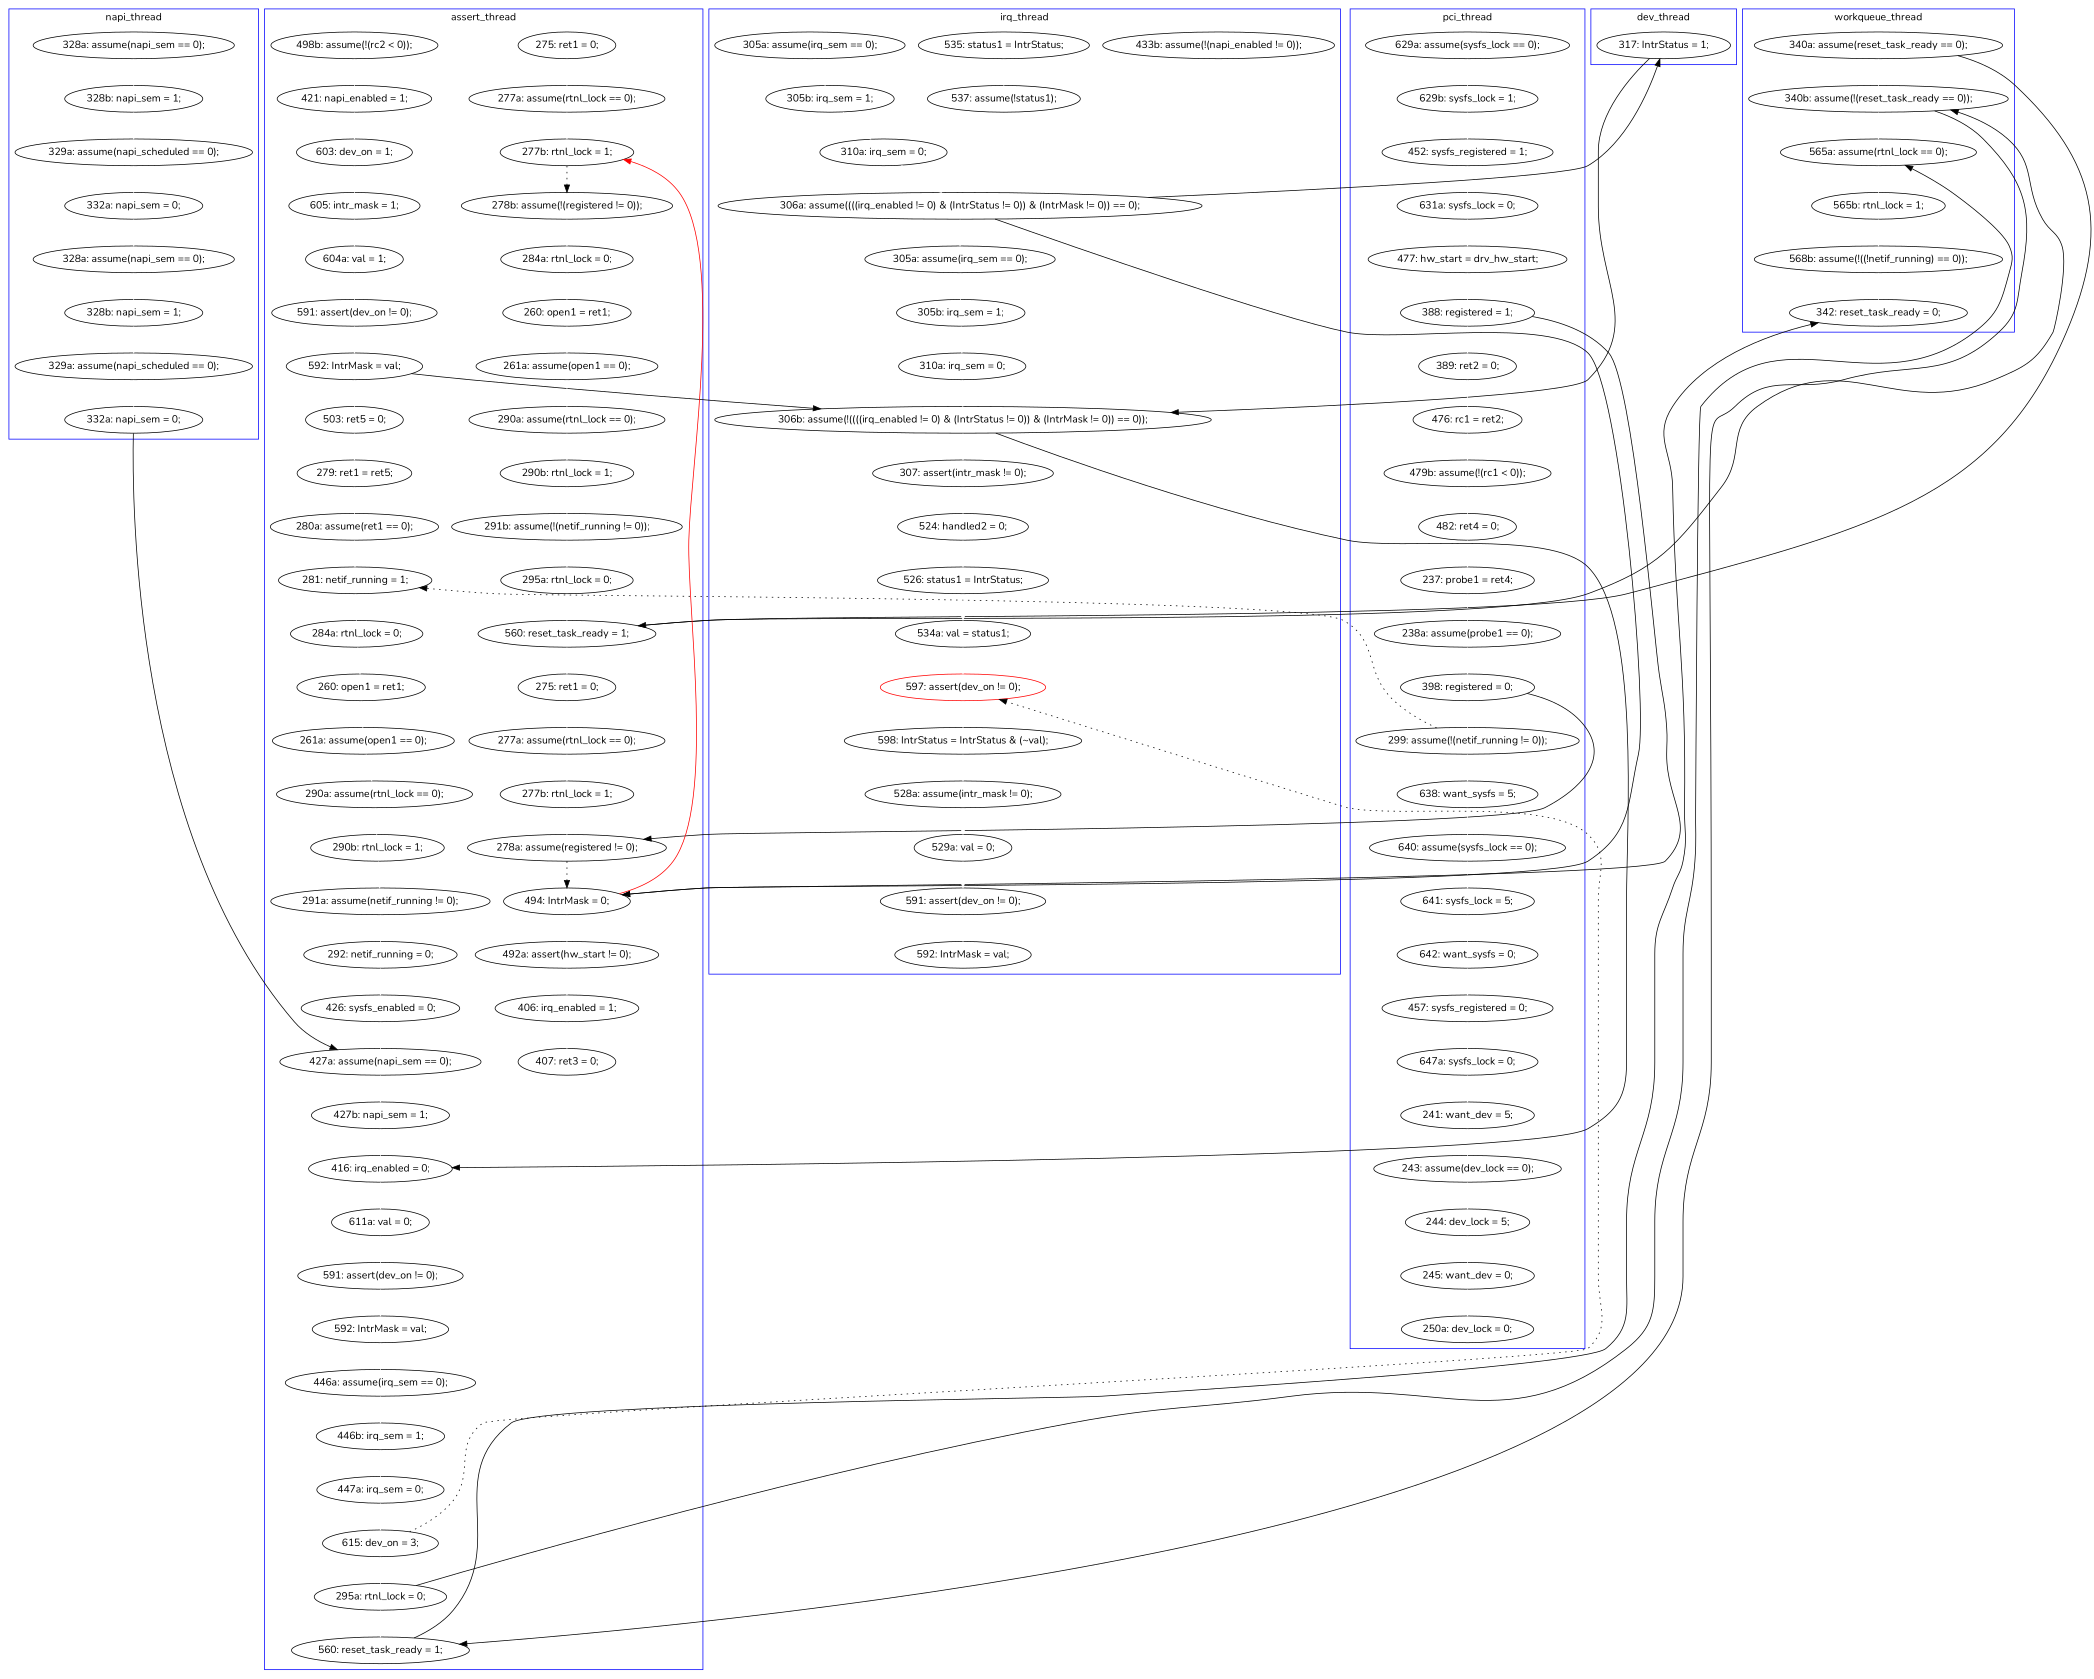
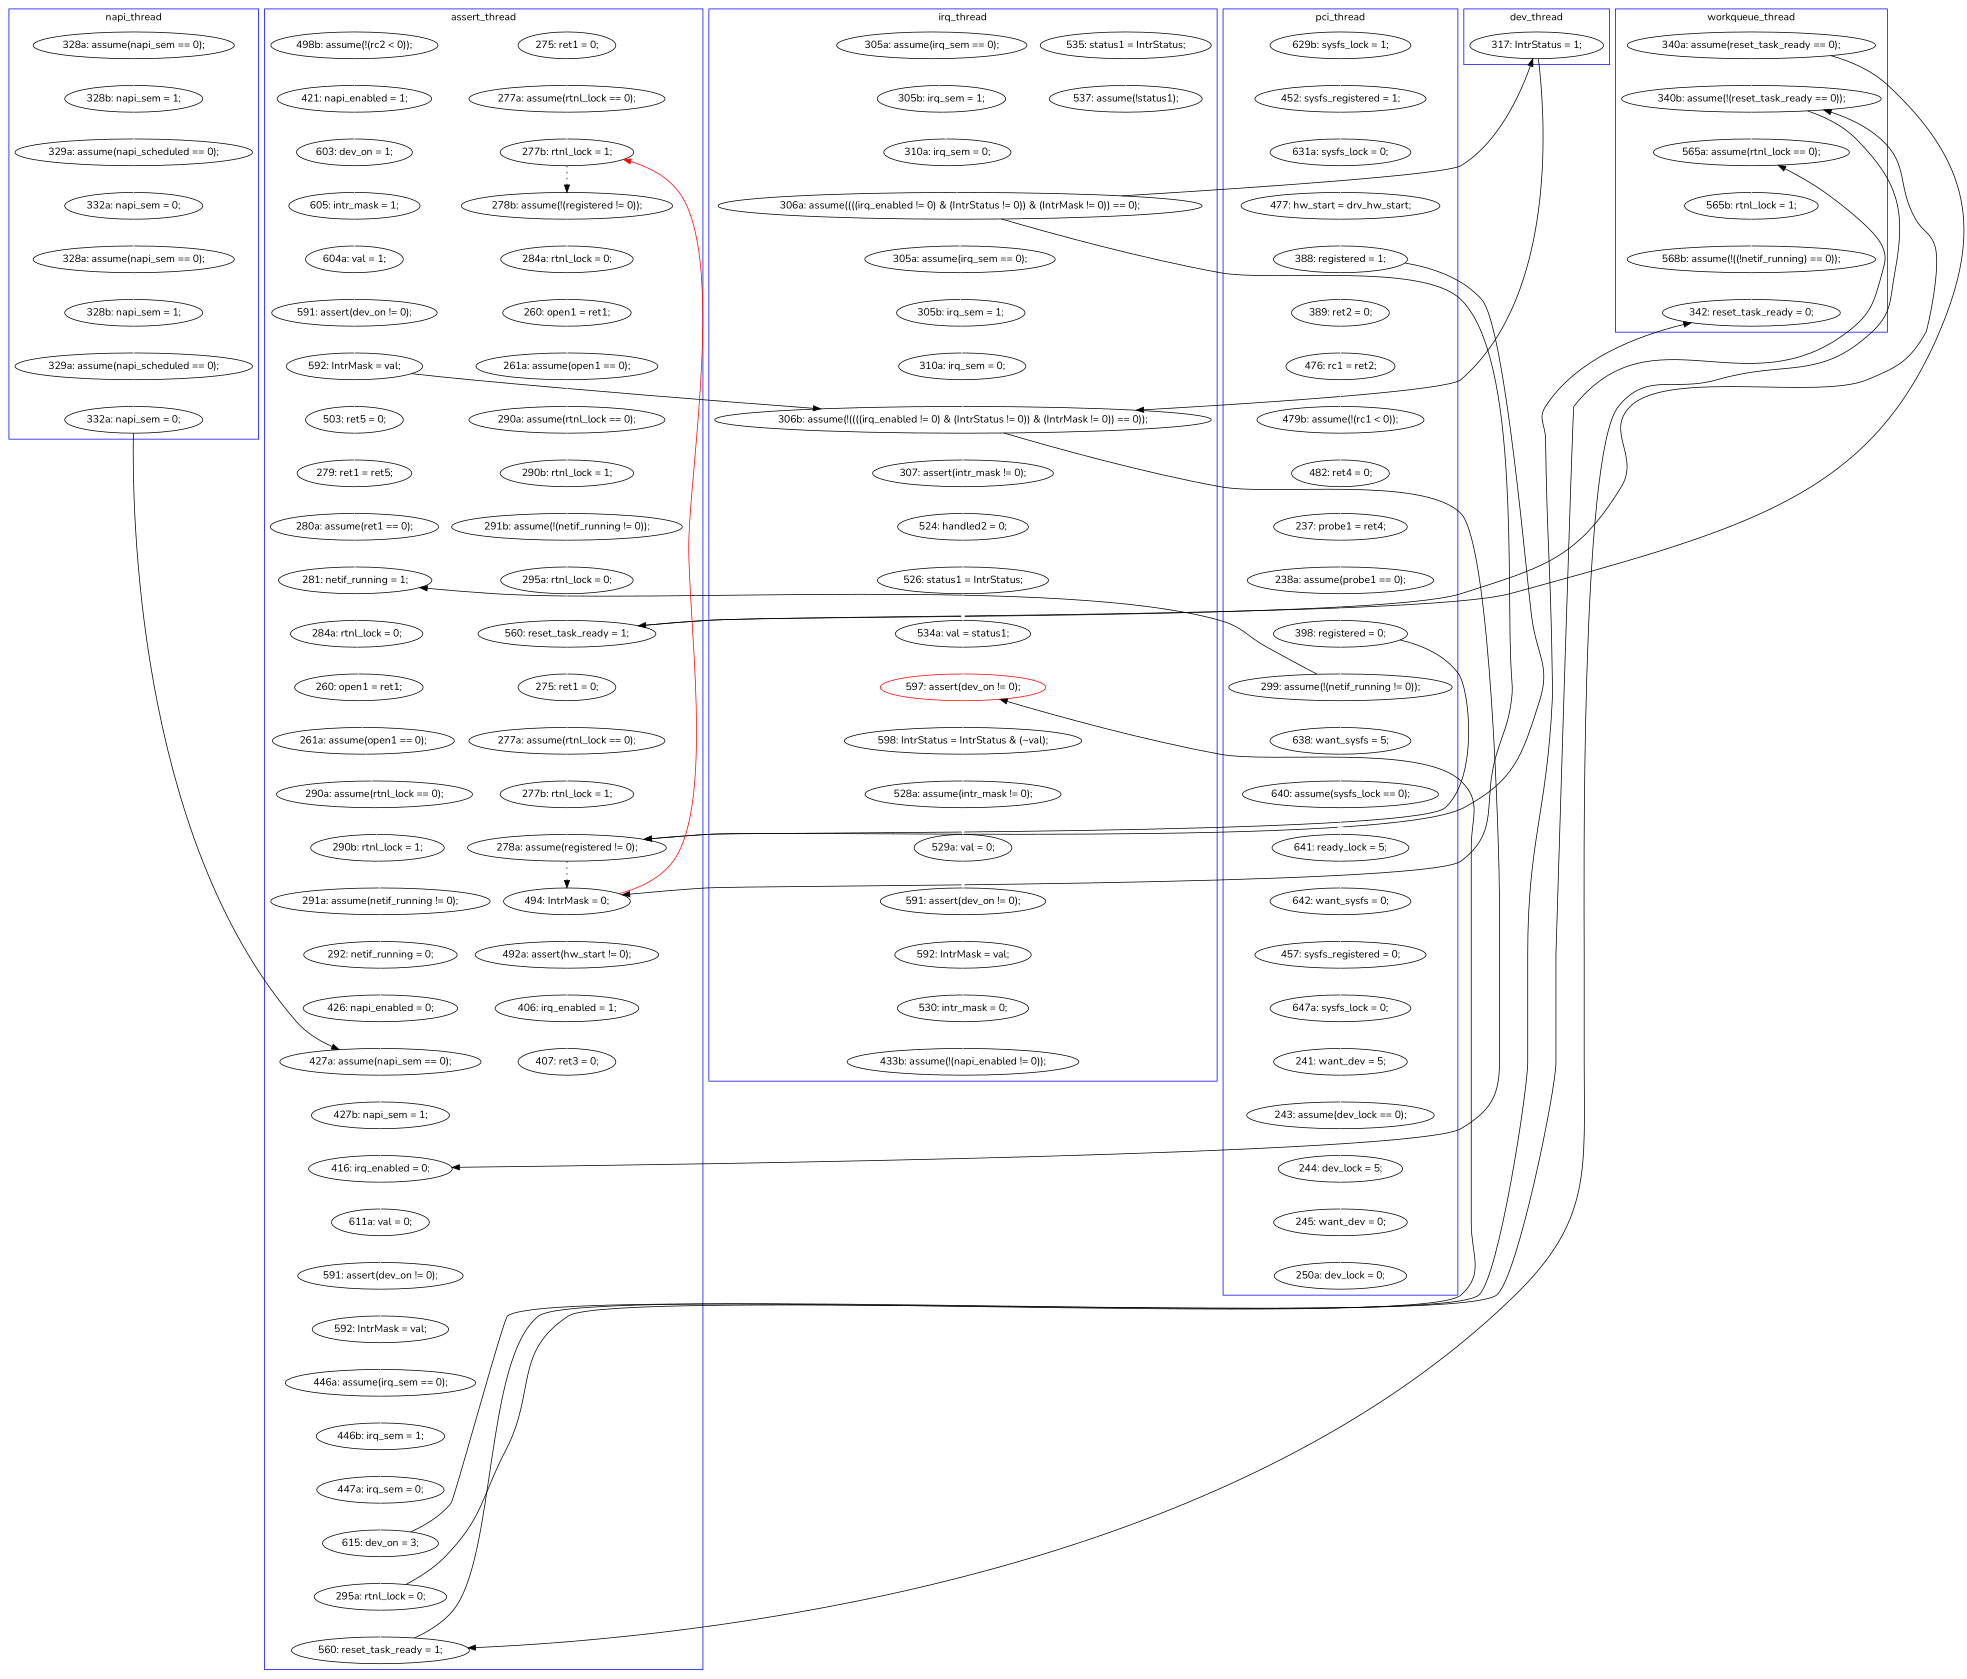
node "629a: assume(sysfs_lock == 0);": removed
edge "299: assume(!(netif_running != 0));" -> "281: netif_running = 1;": style dotted -> solid
edge "388: registered = 1;" -> "494: IntrMask = 0;": now "388: registered = 1;" -> "278a: assume(registered != 0);"
node "641: sysfs_lock = 5;": label "641: sysfs_lock = 5;" -> "641: ready_lock = 5;"
node "426: sysfs_enabled = 0;": label "426: sysfs_enabled = 0;" -> "426: napi_enabled = 0;"
node "530: intr_mask = 0;": added
edge "615: dev_on = 3;" -> "597: assert(dev_on != 0);": style dotted -> solid
